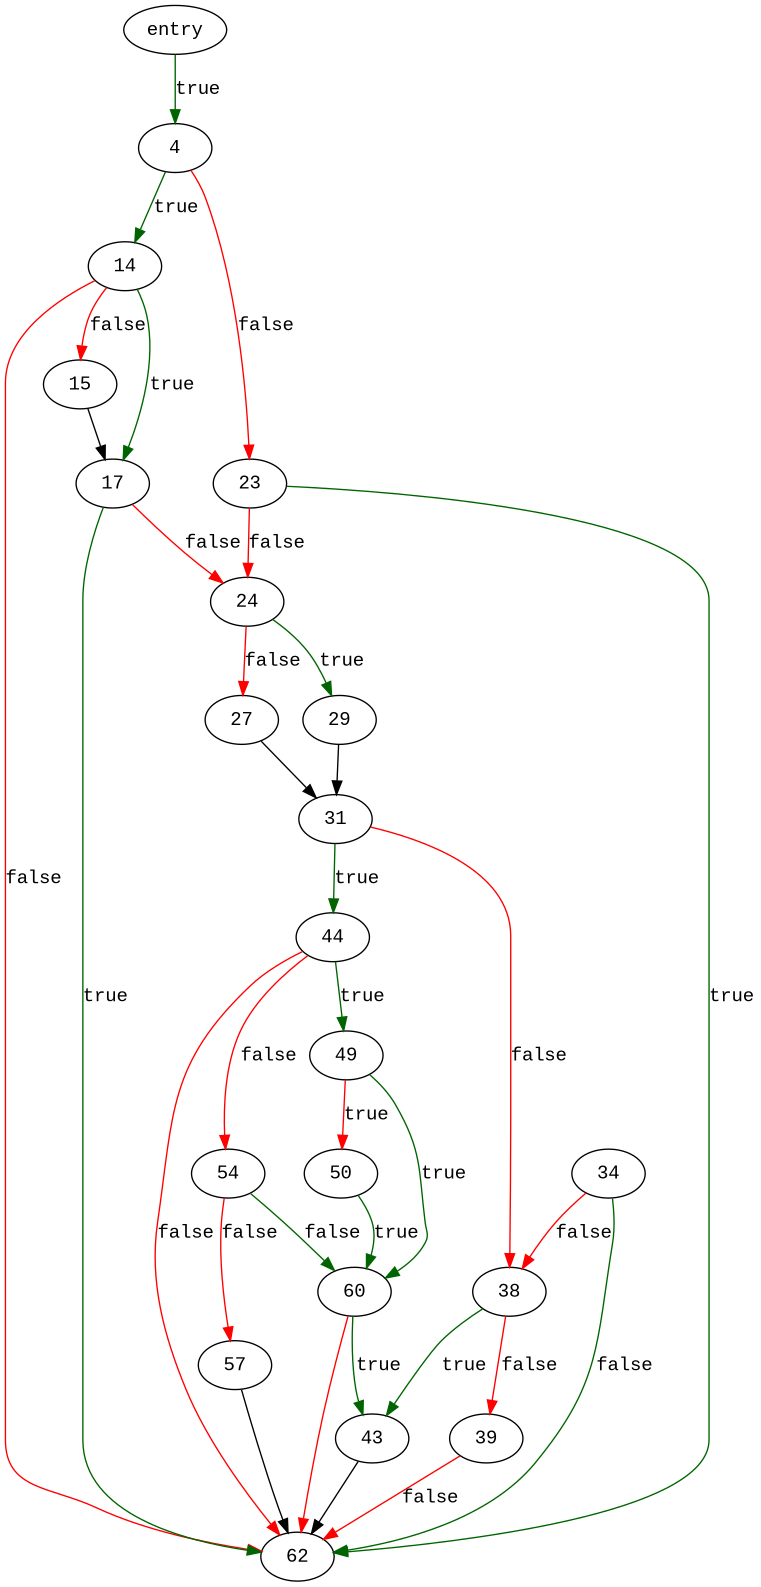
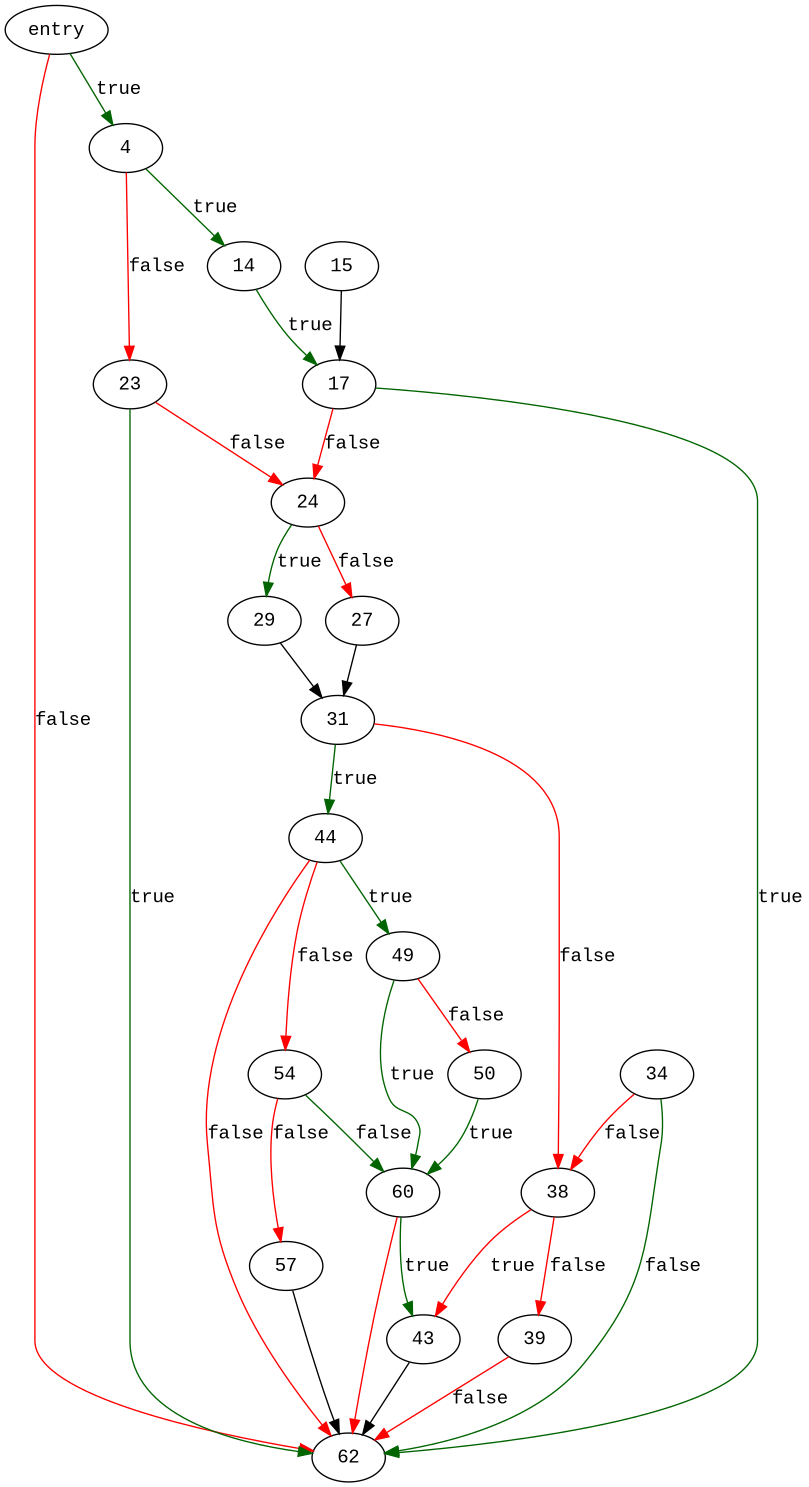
edge "14" -> "15": removed, label "false"
edge "14" -> "62": now "entry" -> "62"
edge "49" -> "50": label "true" -> "false"
edge "38" -> "43": color darkgreen -> red
